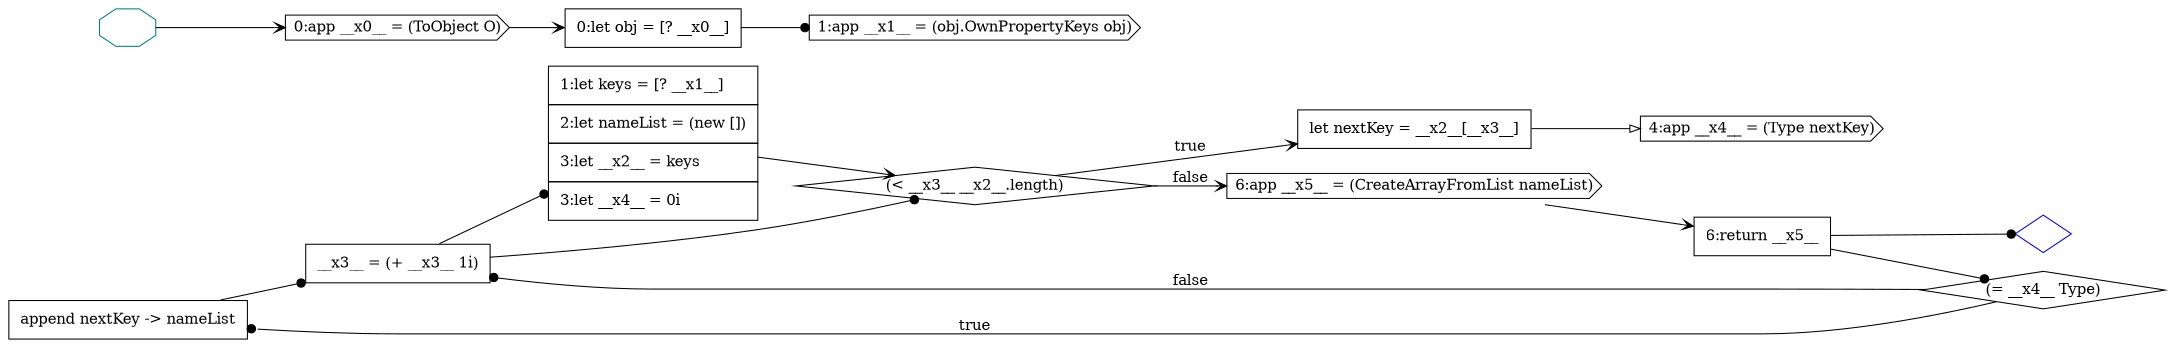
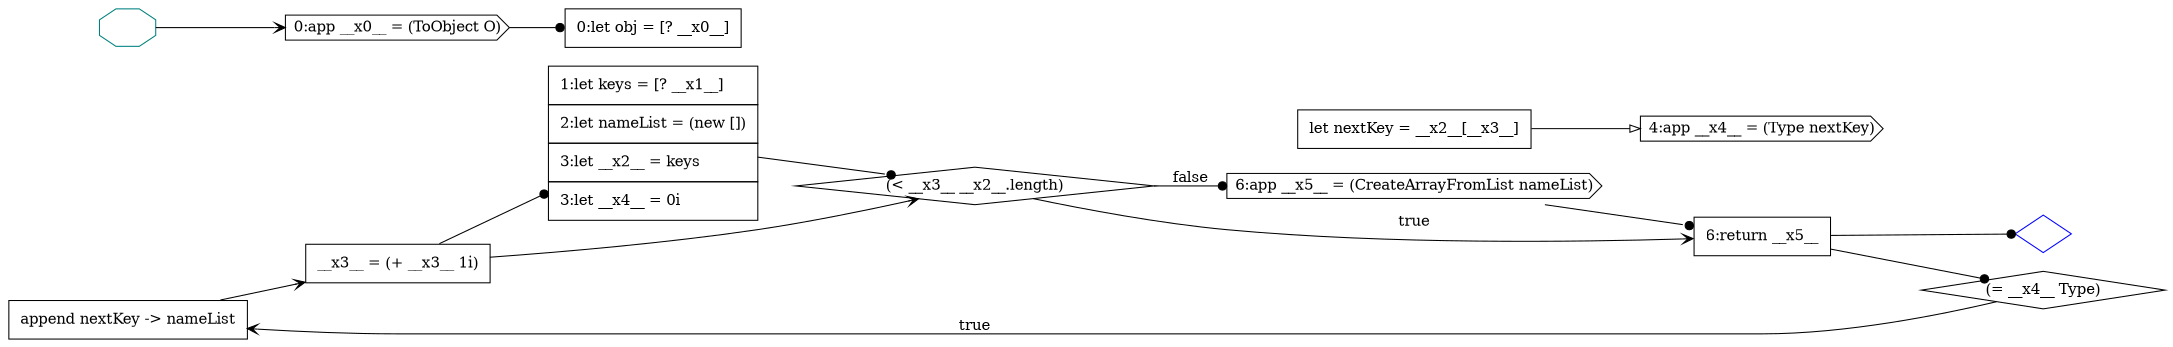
edge "0:app __x0__ = (ToObject O)" -> "0:let obj = [? __x0__]": arrowhead vee -> dot
node "1:app __x1__ = (obj.OwnPropertyKeys obj)": removed
edge "(< __x3__ __x2__.length)" -> "let nextKey = __x2__[__x3__]": now "(< __x3__ __x2__.length)" -> "6:return __x5__"
edge "1:let keys = [? __x1__]" -> "(< __x3__ __x2__.length)": arrowhead vee -> dot
edge "(< __x3__ __x2__.length)" -> "6:app __x5__ = (CreateArrayFromList nameList)": arrowhead vee -> dot
edge "6:app __x5__ = (CreateArrayFromList nameList)" -> "6:return __x5__": arrowhead vee -> dot
edge "__x3__ = (+ __x3__ 1i)" -> "(< __x3__ __x2__.length)": arrowhead dot -> vee
edge "(= __x4__ Type)" -> "__x3__ = (+ __x3__ 1i)": removed, label "false"
edge "append nextKey -> nameList" -> "__x3__ = (+ __x3__ 1i)": arrowhead dot -> vee
edge "(= __x4__ Type)" -> "append nextKey -> nameList": arrowhead dot -> vee
